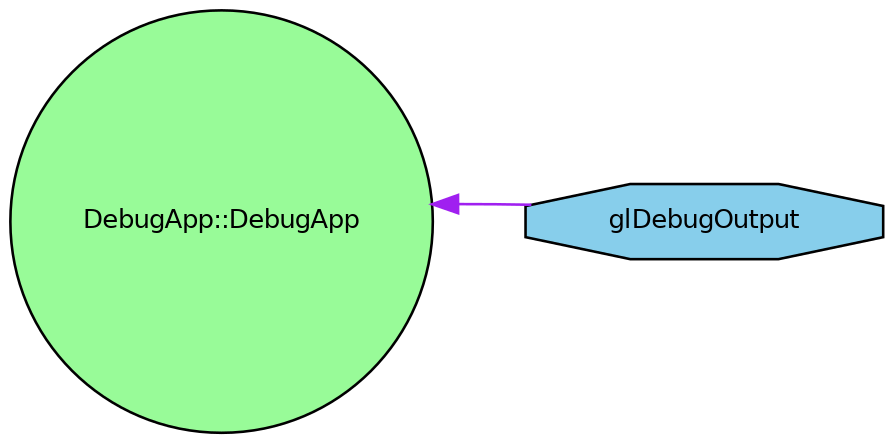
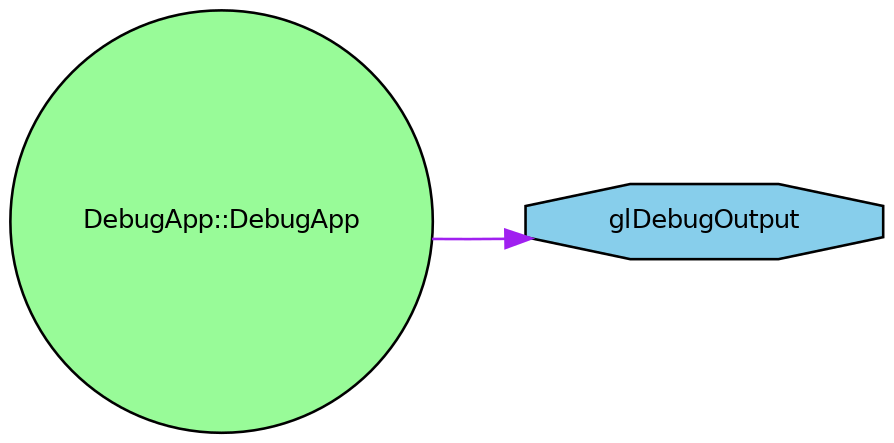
edge "glDebugOutput" -> "DebugApp::DebugApp": reversed
